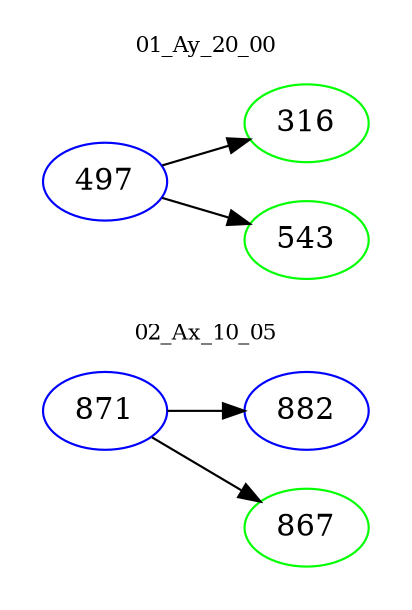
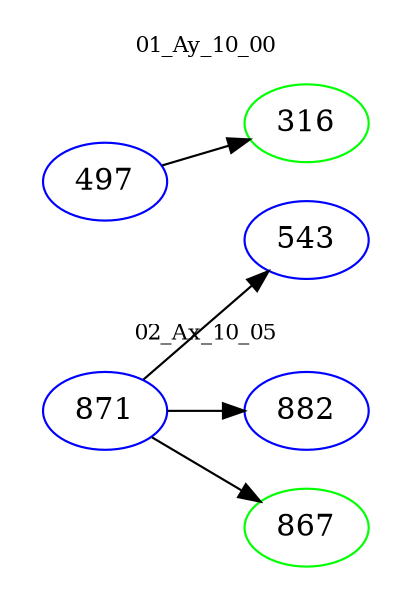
cluster "01_Ay_20_00": label "01_Ay_20_00" -> "01_Ay_10_00"
edge "497" -> "543": now "871" -> "543"
node "543": color green -> blue
